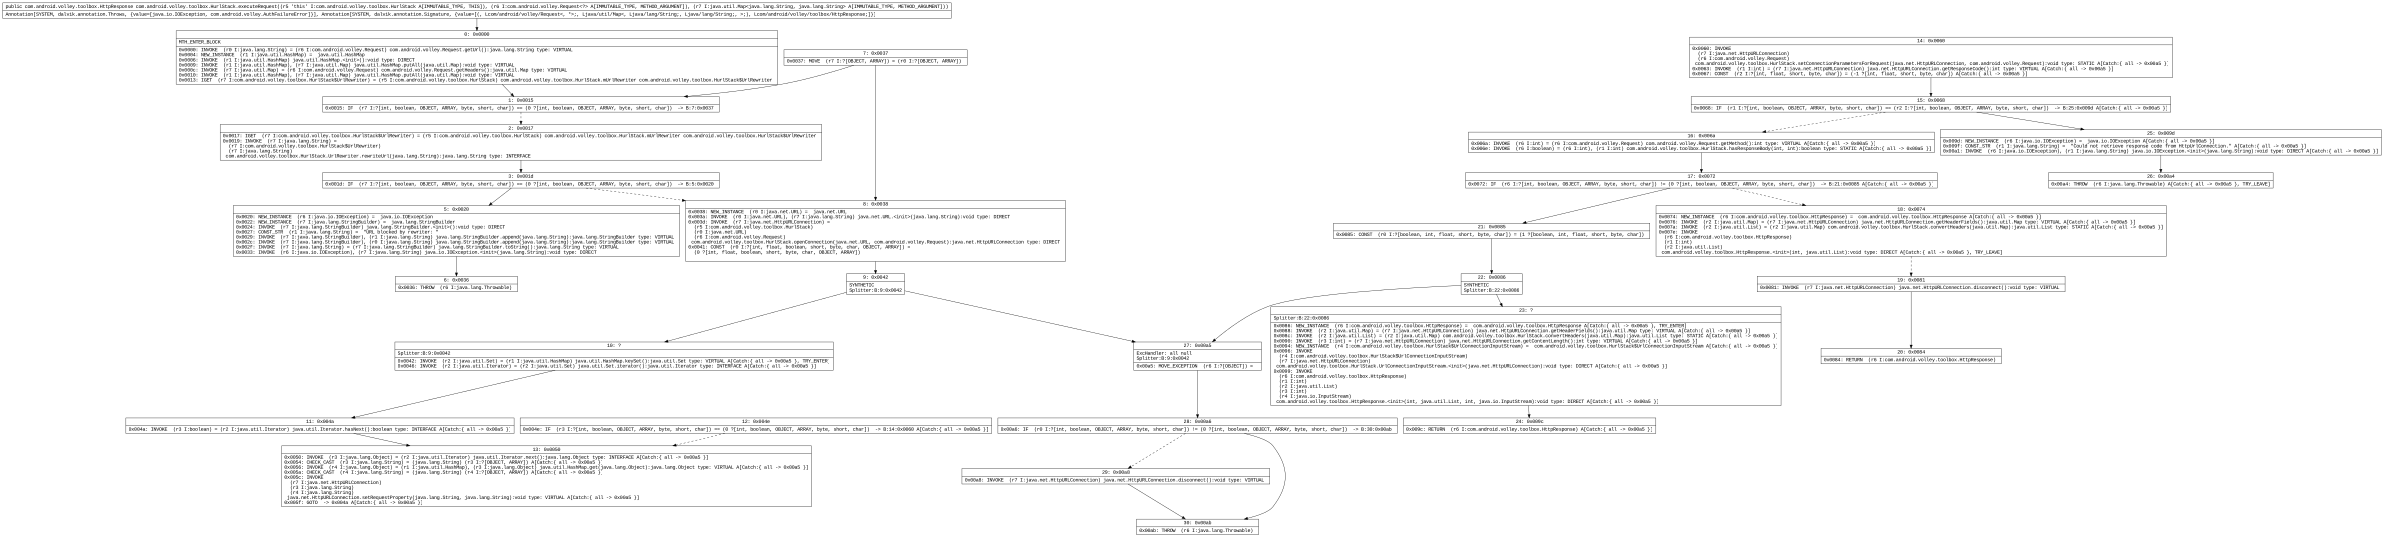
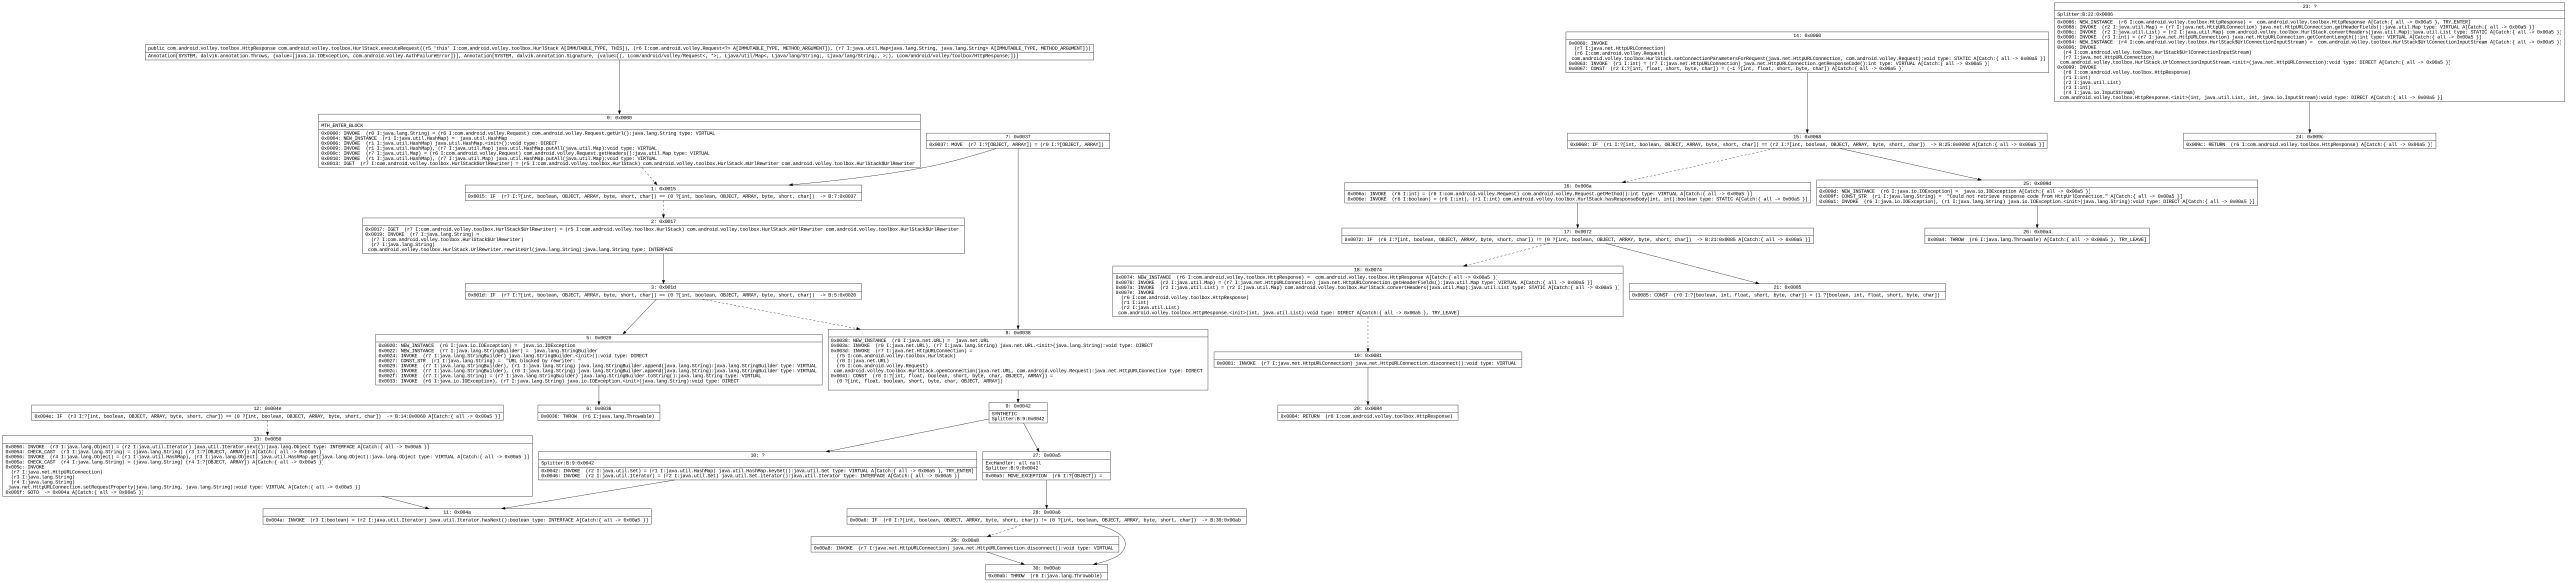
edge "0: 0x0000" -> "1: 0x0015": style solid -> dashed
node "22: 0x0086": removed
edge "11: 0x004a" -> "13: 0x0050": reversed
